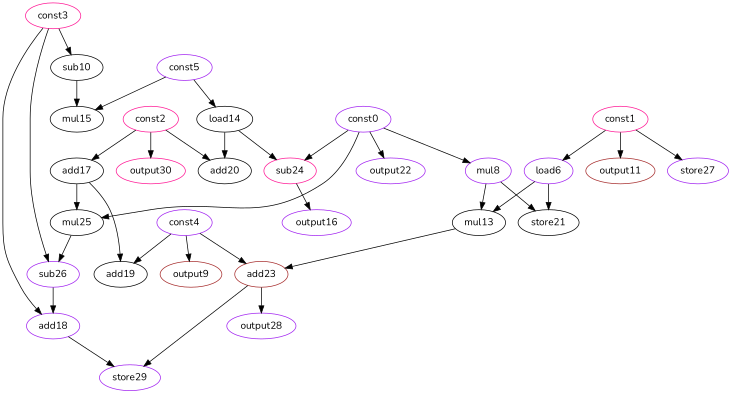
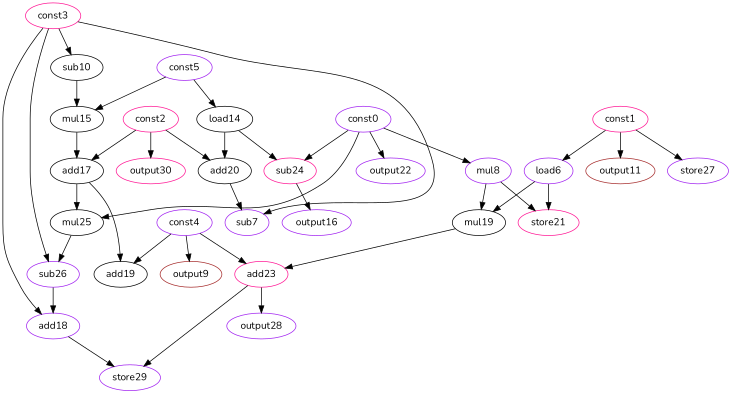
edge "mul15" -> "add17": added
node "sub7": added
node "mul13": label "mul13" -> "mul19"
node "store21": color black -> deeppink
node "add23": color brown -> deeppink
